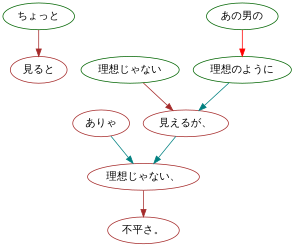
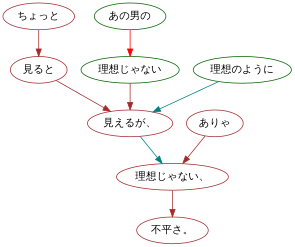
node "ちょっと": color darkgreen -> brown
edge "あの男の" -> "理想のように": now "あの男の" -> "理想じゃない"
edge "見ると" -> "見えるが、": added
edge "ありゃ" -> "理想じゃない、": color teal -> brown
